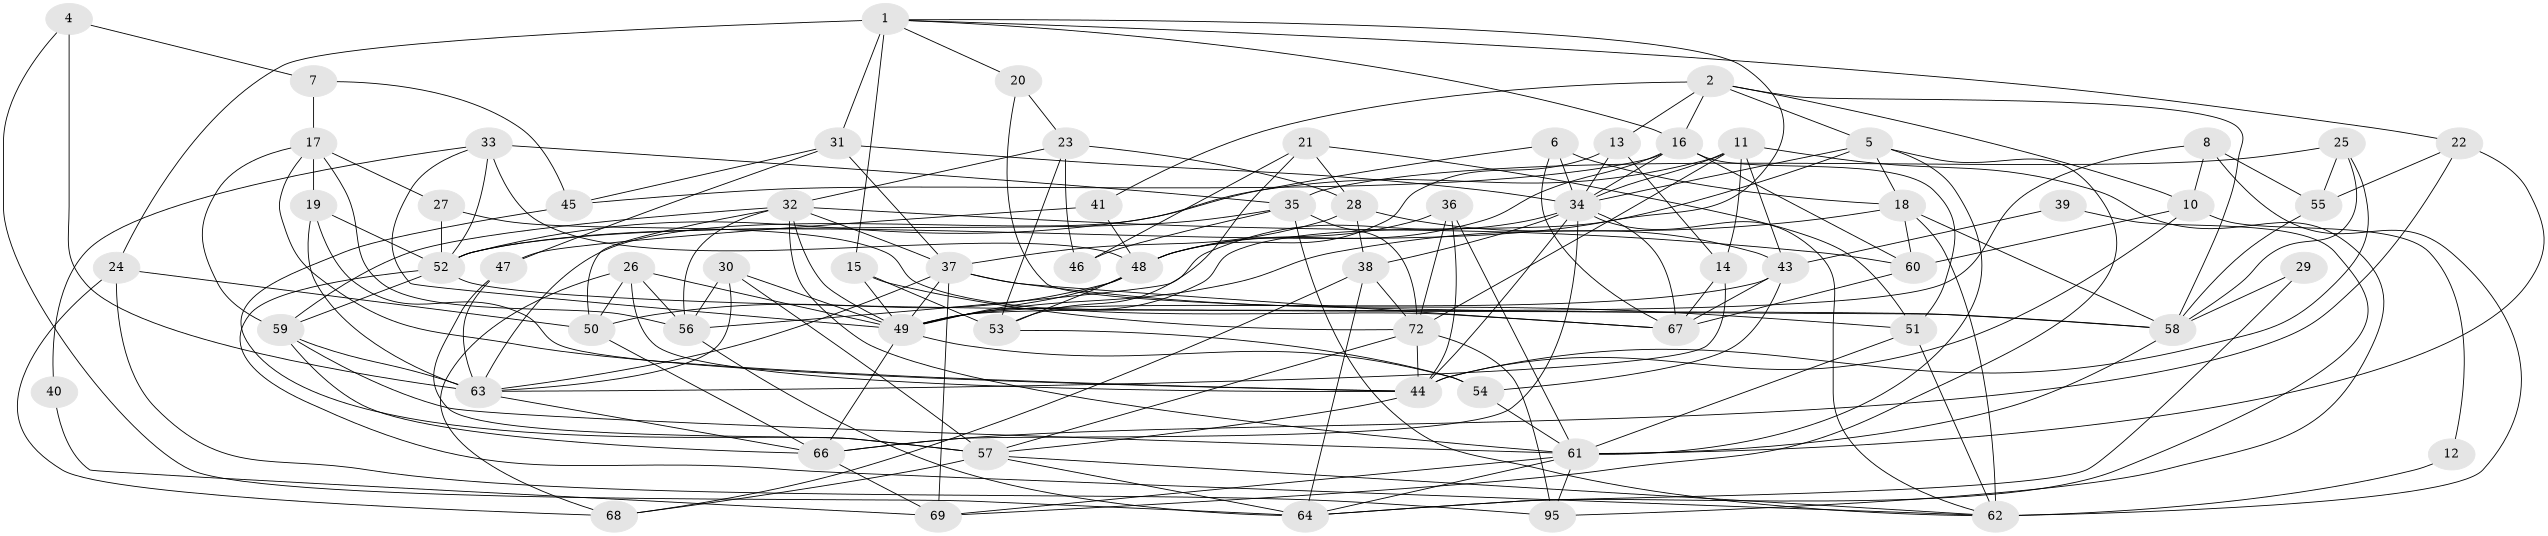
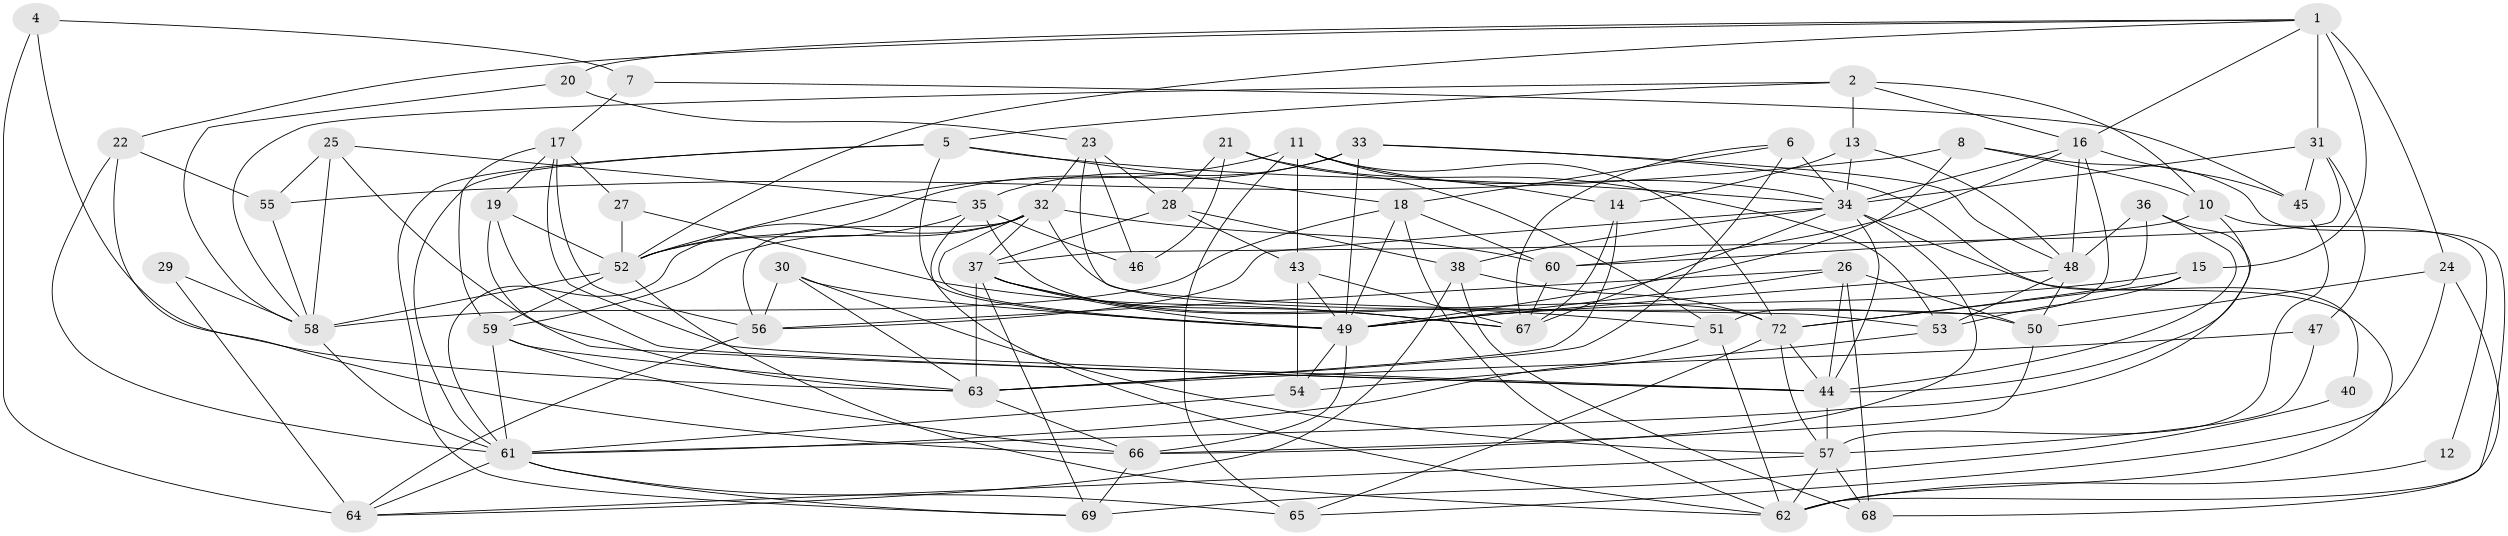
node "41": removed
node "39": removed
node "95": label "95" -> "65"
